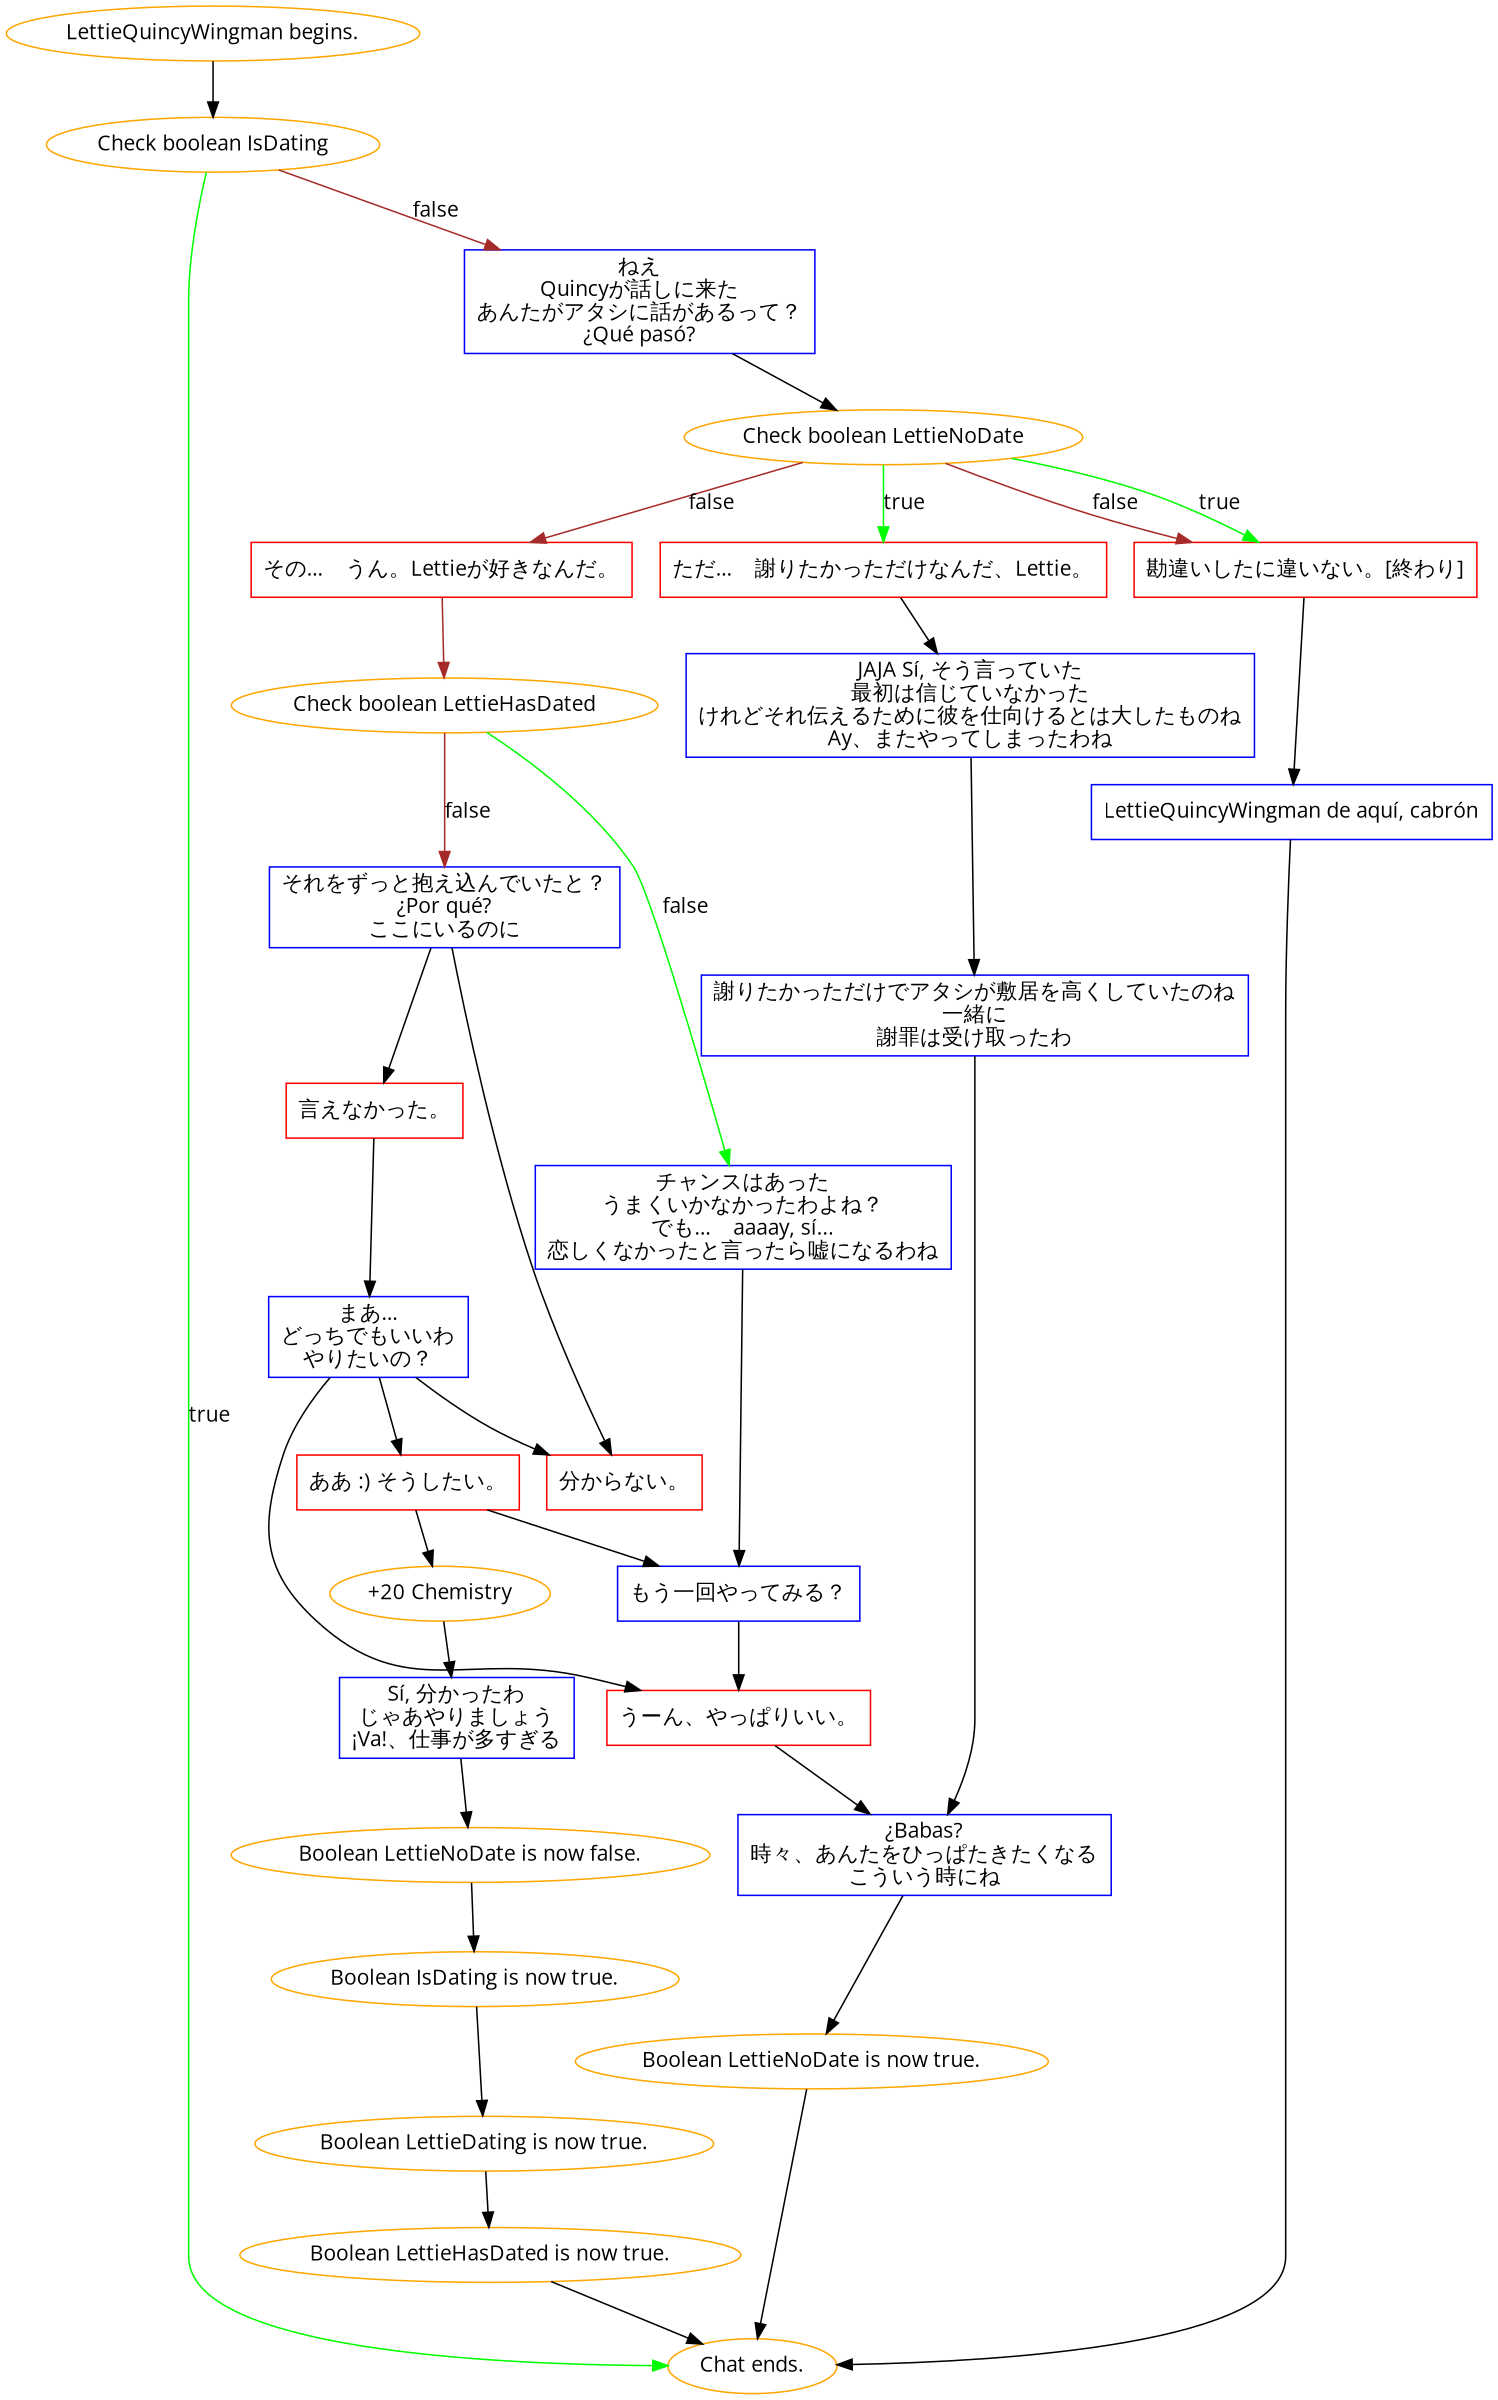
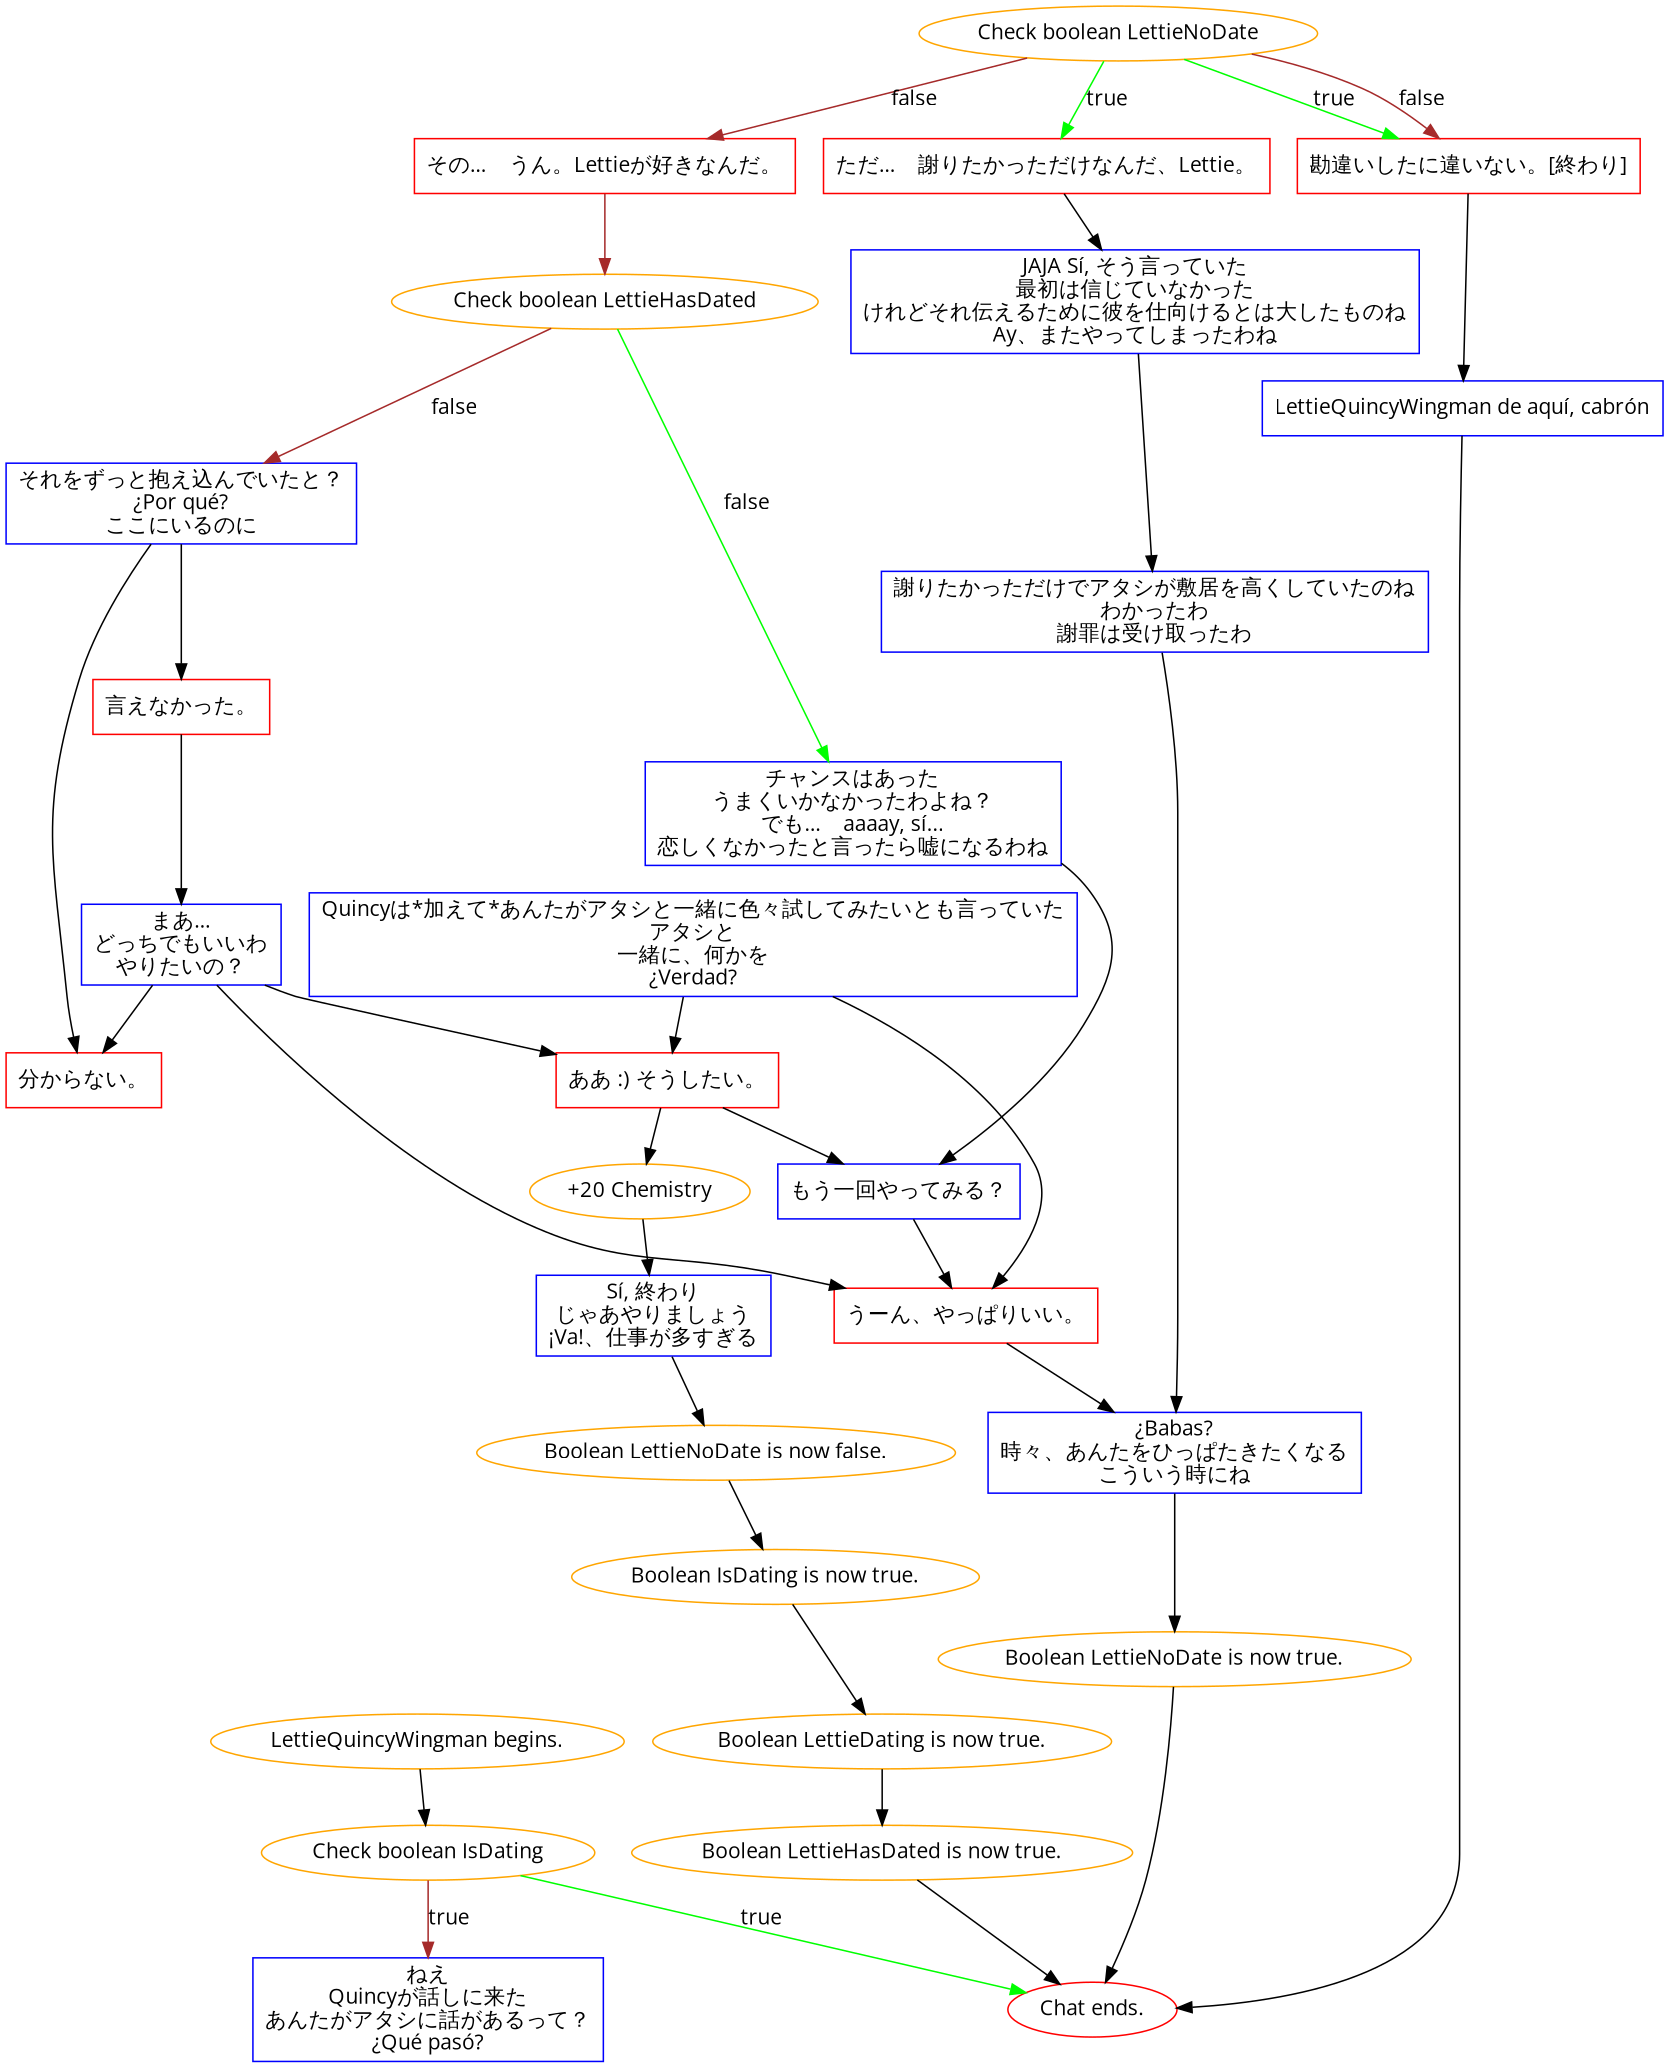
edge "Check boolean IsDating" -> "ねえ Quincyが話しに来た あんたがアタシに話があるって？ ¿Qué pasó?": label "false" -> "true"
edge "ねえ Quincyが話しに来た あんたがアタシに話があるって？ ¿Qué pasó?" -> "Check boolean LettieNoDate": removed
node "Quincyは*加えて*あんたがアタシと一緒に色々試してみたいとも言っていた アタシと 一緒に、何かを ¿Verdad?": added
node "謝りたかっただけでアタシが敷居を高くしていたのね 一緒に 謝罪は受け取ったわ": label "謝りたかっただけでアタシが敷居を高くしていたのね 一緒に 謝罪は受け取ったわ" -> "謝りたかっただけでアタシが敷居を高くしていたのね わかったわ 謝罪は受け取ったわ"
node "Sí, 分かったわ じゃあやりましょう ¡Va!、仕事が多すぎる": label "Sí, 分かったわ じゃあやりましょう ¡Va!、仕事が多すぎる" -> "Sí, 終わり じゃあやりましょう ¡Va!、仕事が多すぎる"
node "Chat ends.": color orange -> red
